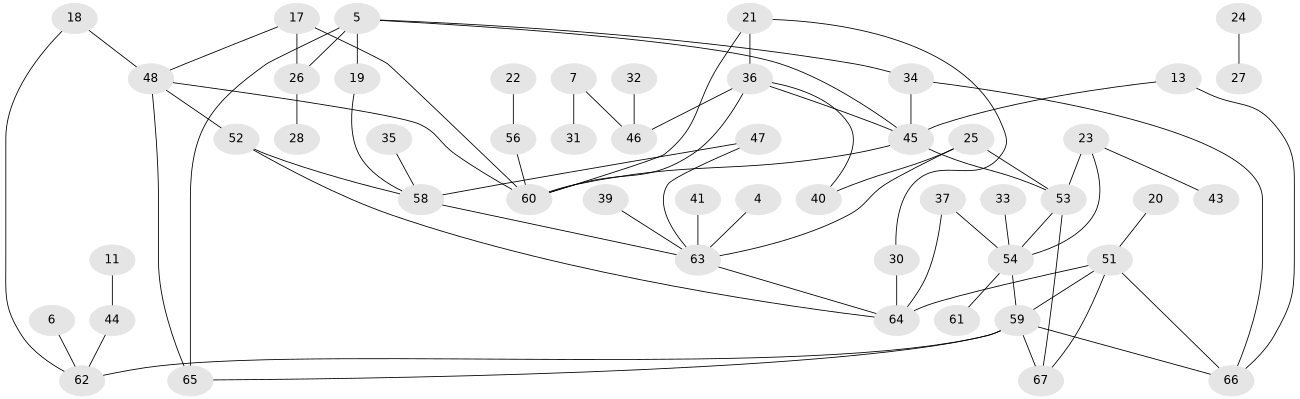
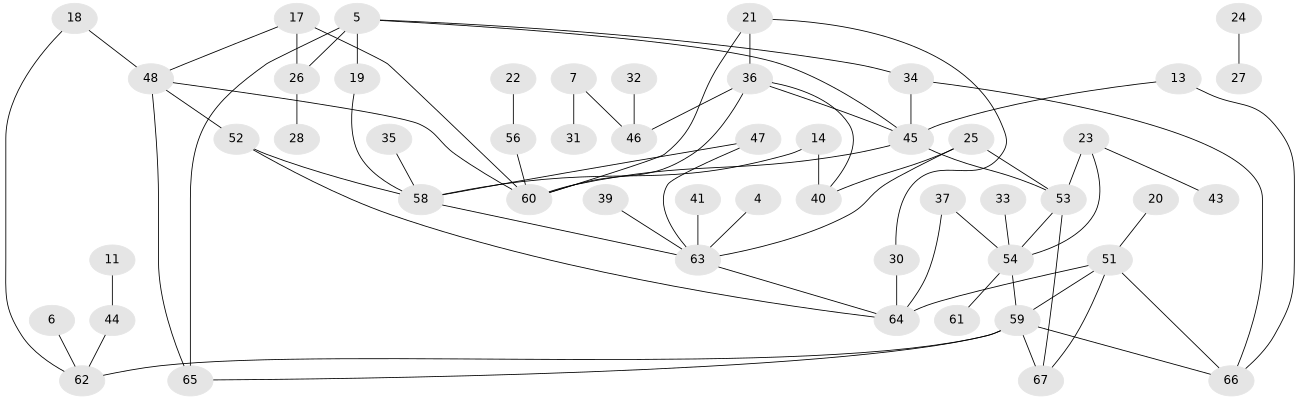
node "14": added
